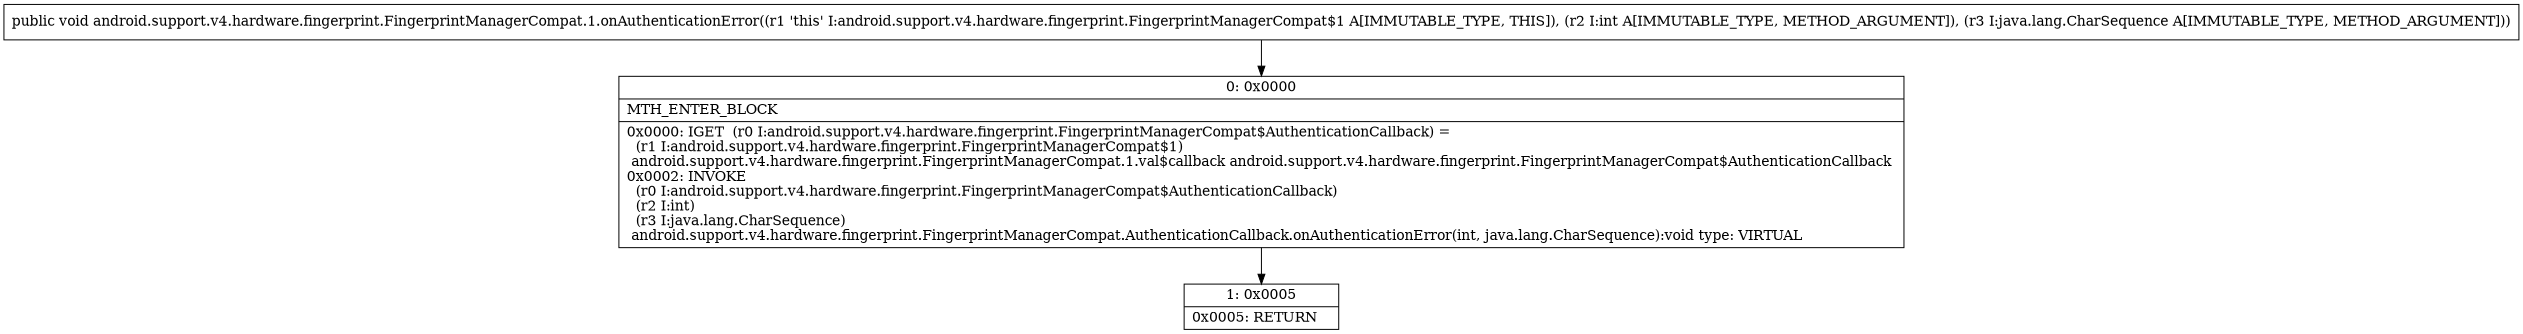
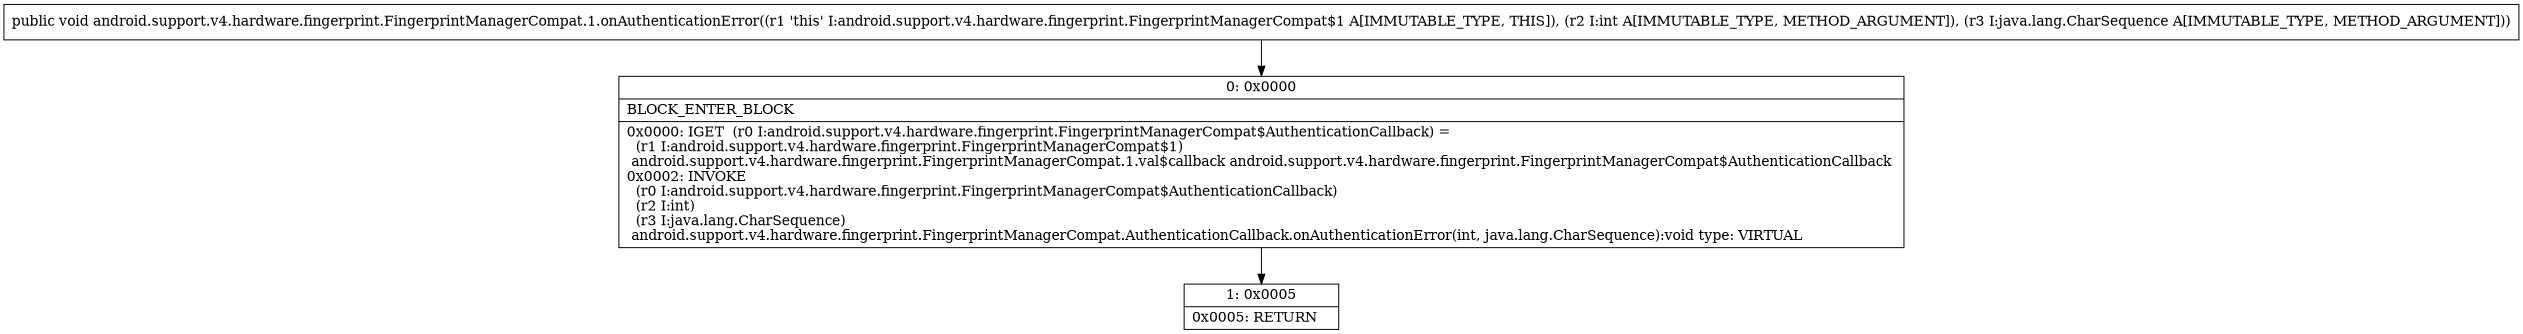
node "0: 0x0000": text "MTH_ENTER_BLOCK" -> "BLOCK_ENTER_BLOCK"
